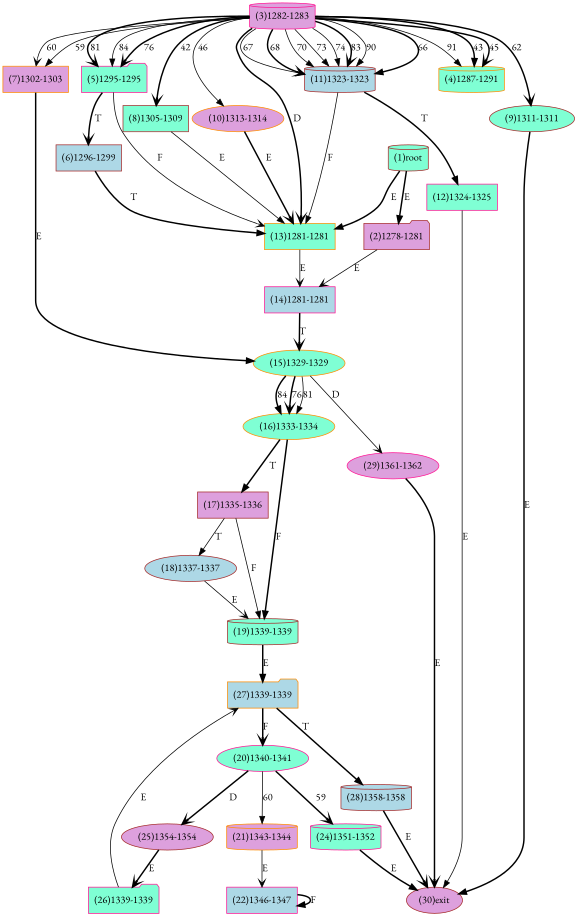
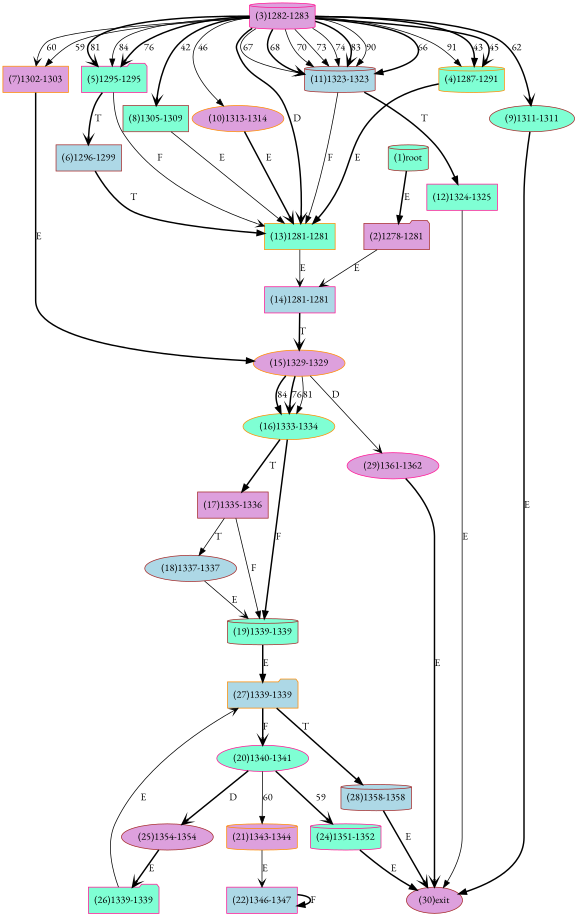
edge "(1)root" -> "(13)1281-1281": now "(4)1287-1291" -> "(13)1281-1281"
node "(15)1329-1329": fillcolor aquamarine -> plum
